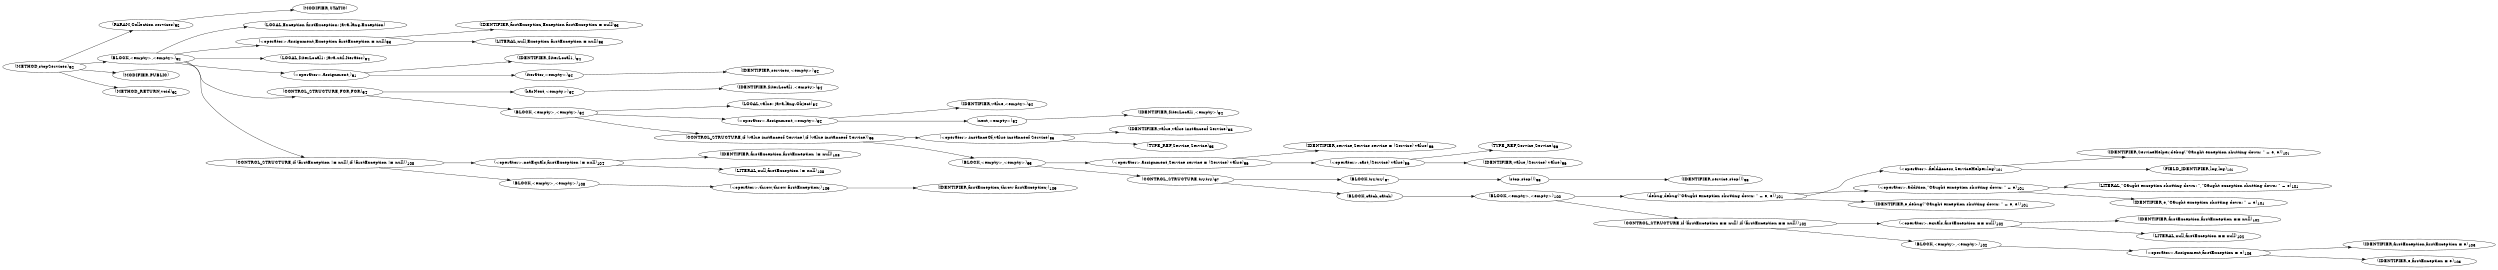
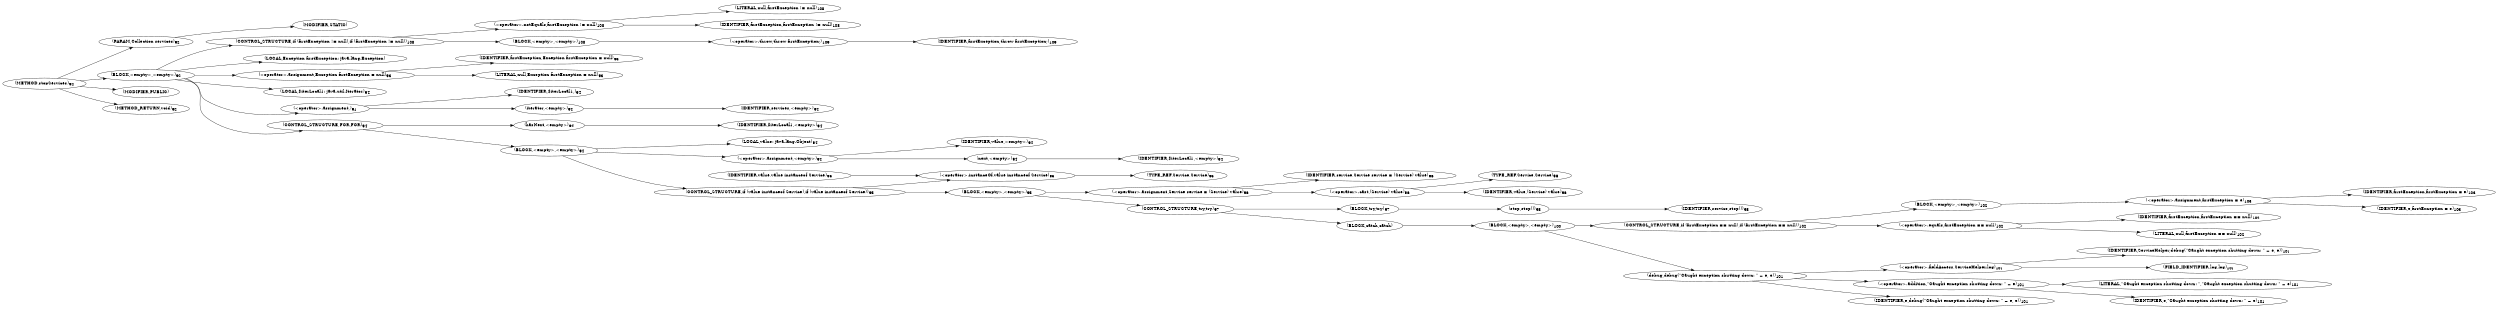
edge "(<operator>.instanceOf,value instanceof Service)" -> "(IDENTIFIER,value,value instanceof Service)": reversed
node "(<operator>.notEquals,firstException != null)": text "104" -> "108"
